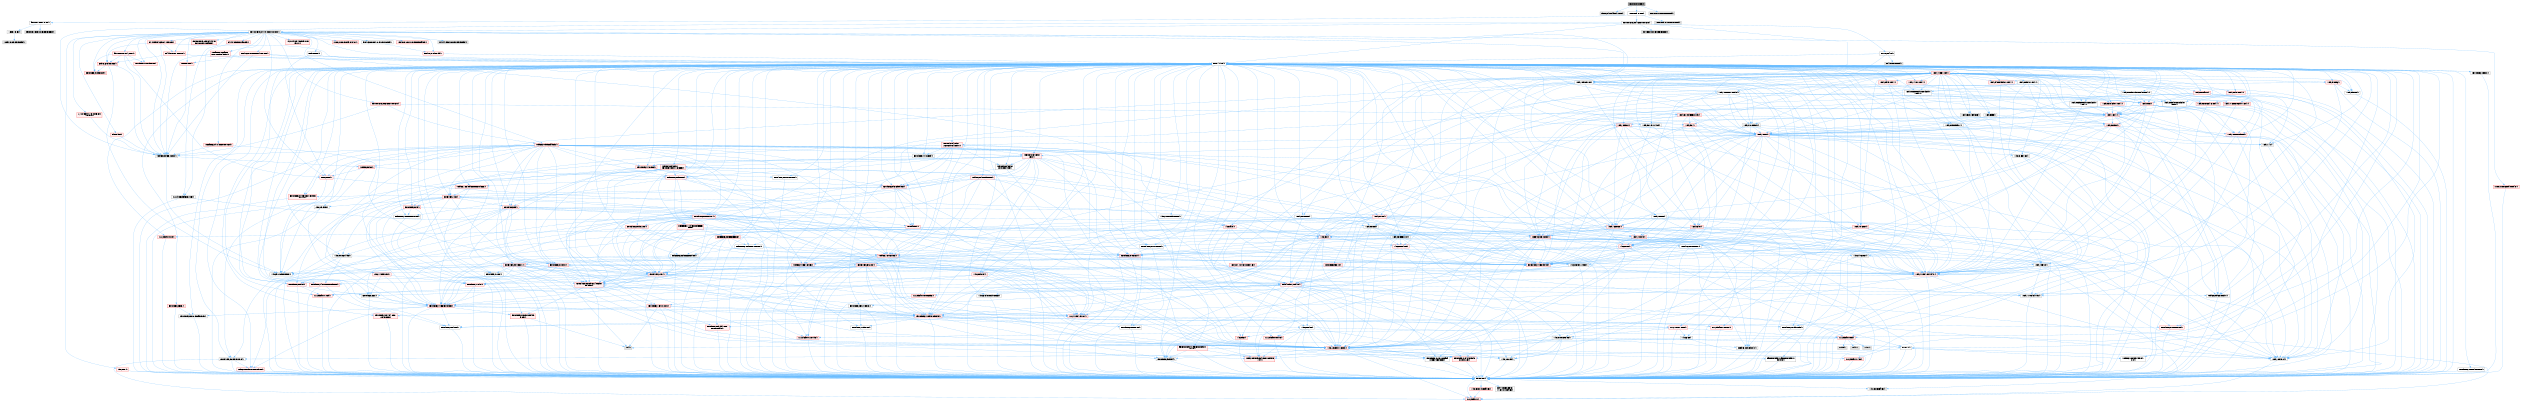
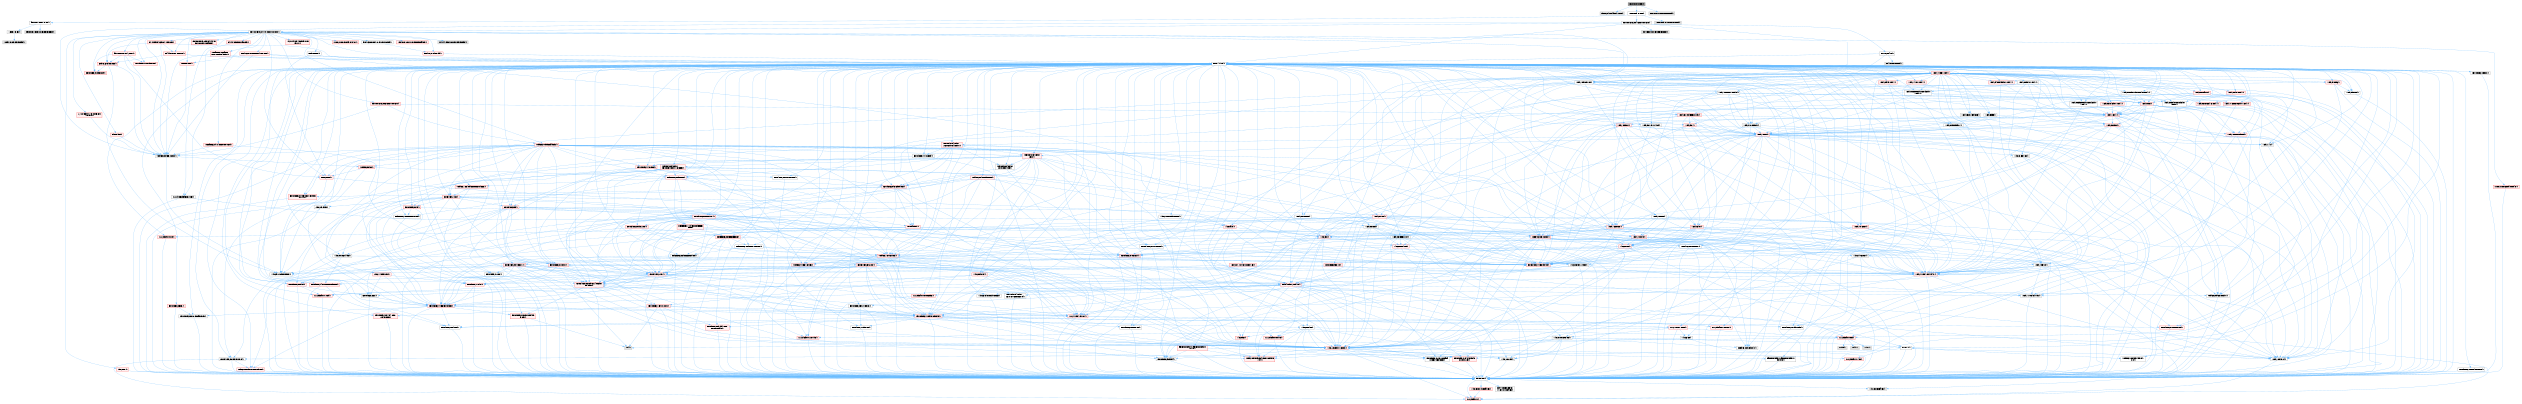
edge "Containers/ScriptArray.h" -> "Containers/Array.h": now "Containers/ScriptArray.h" -> "Delegates/DelegateBase.h"
node "Internationalization /TextNamespaceFwd.h": added
